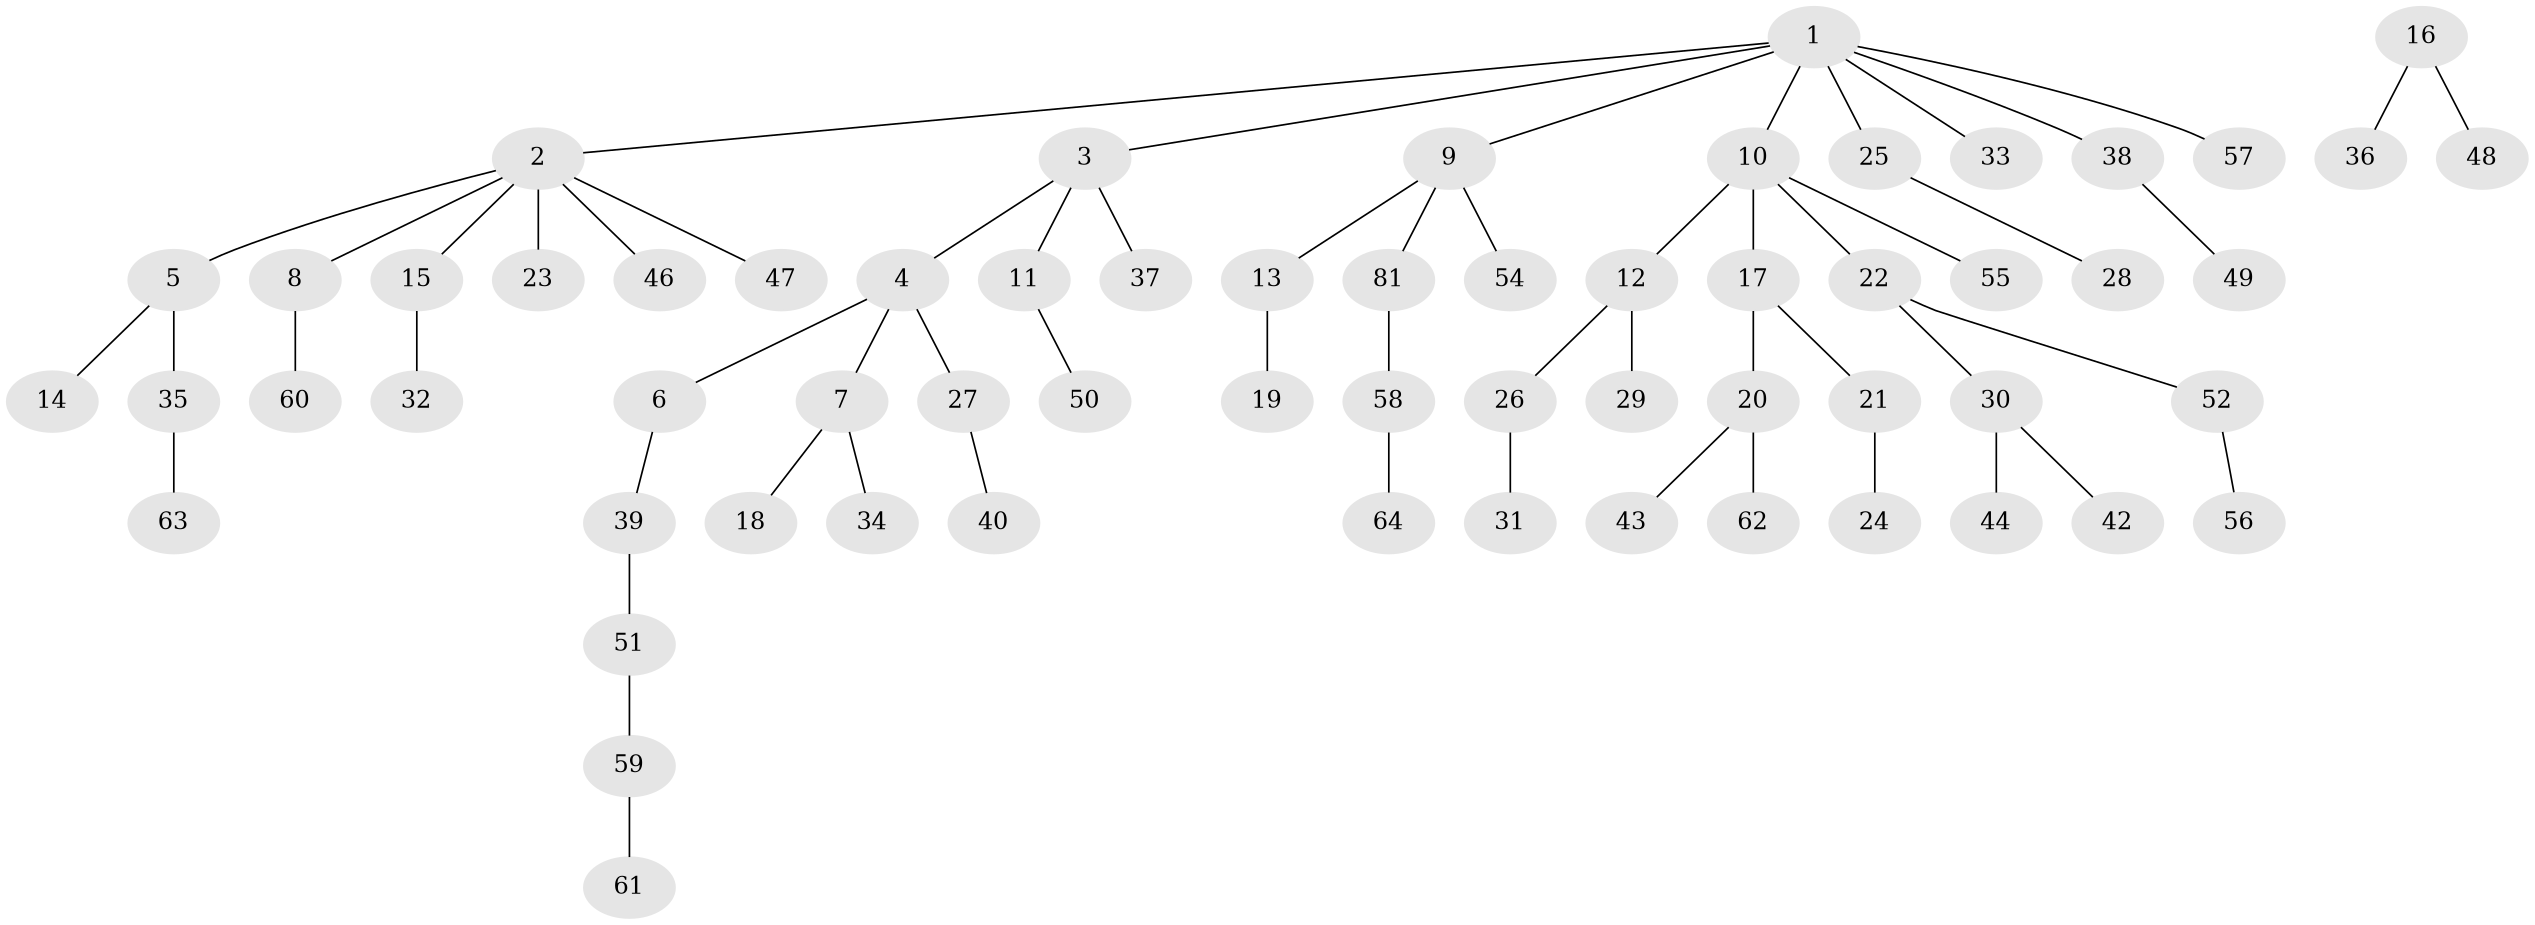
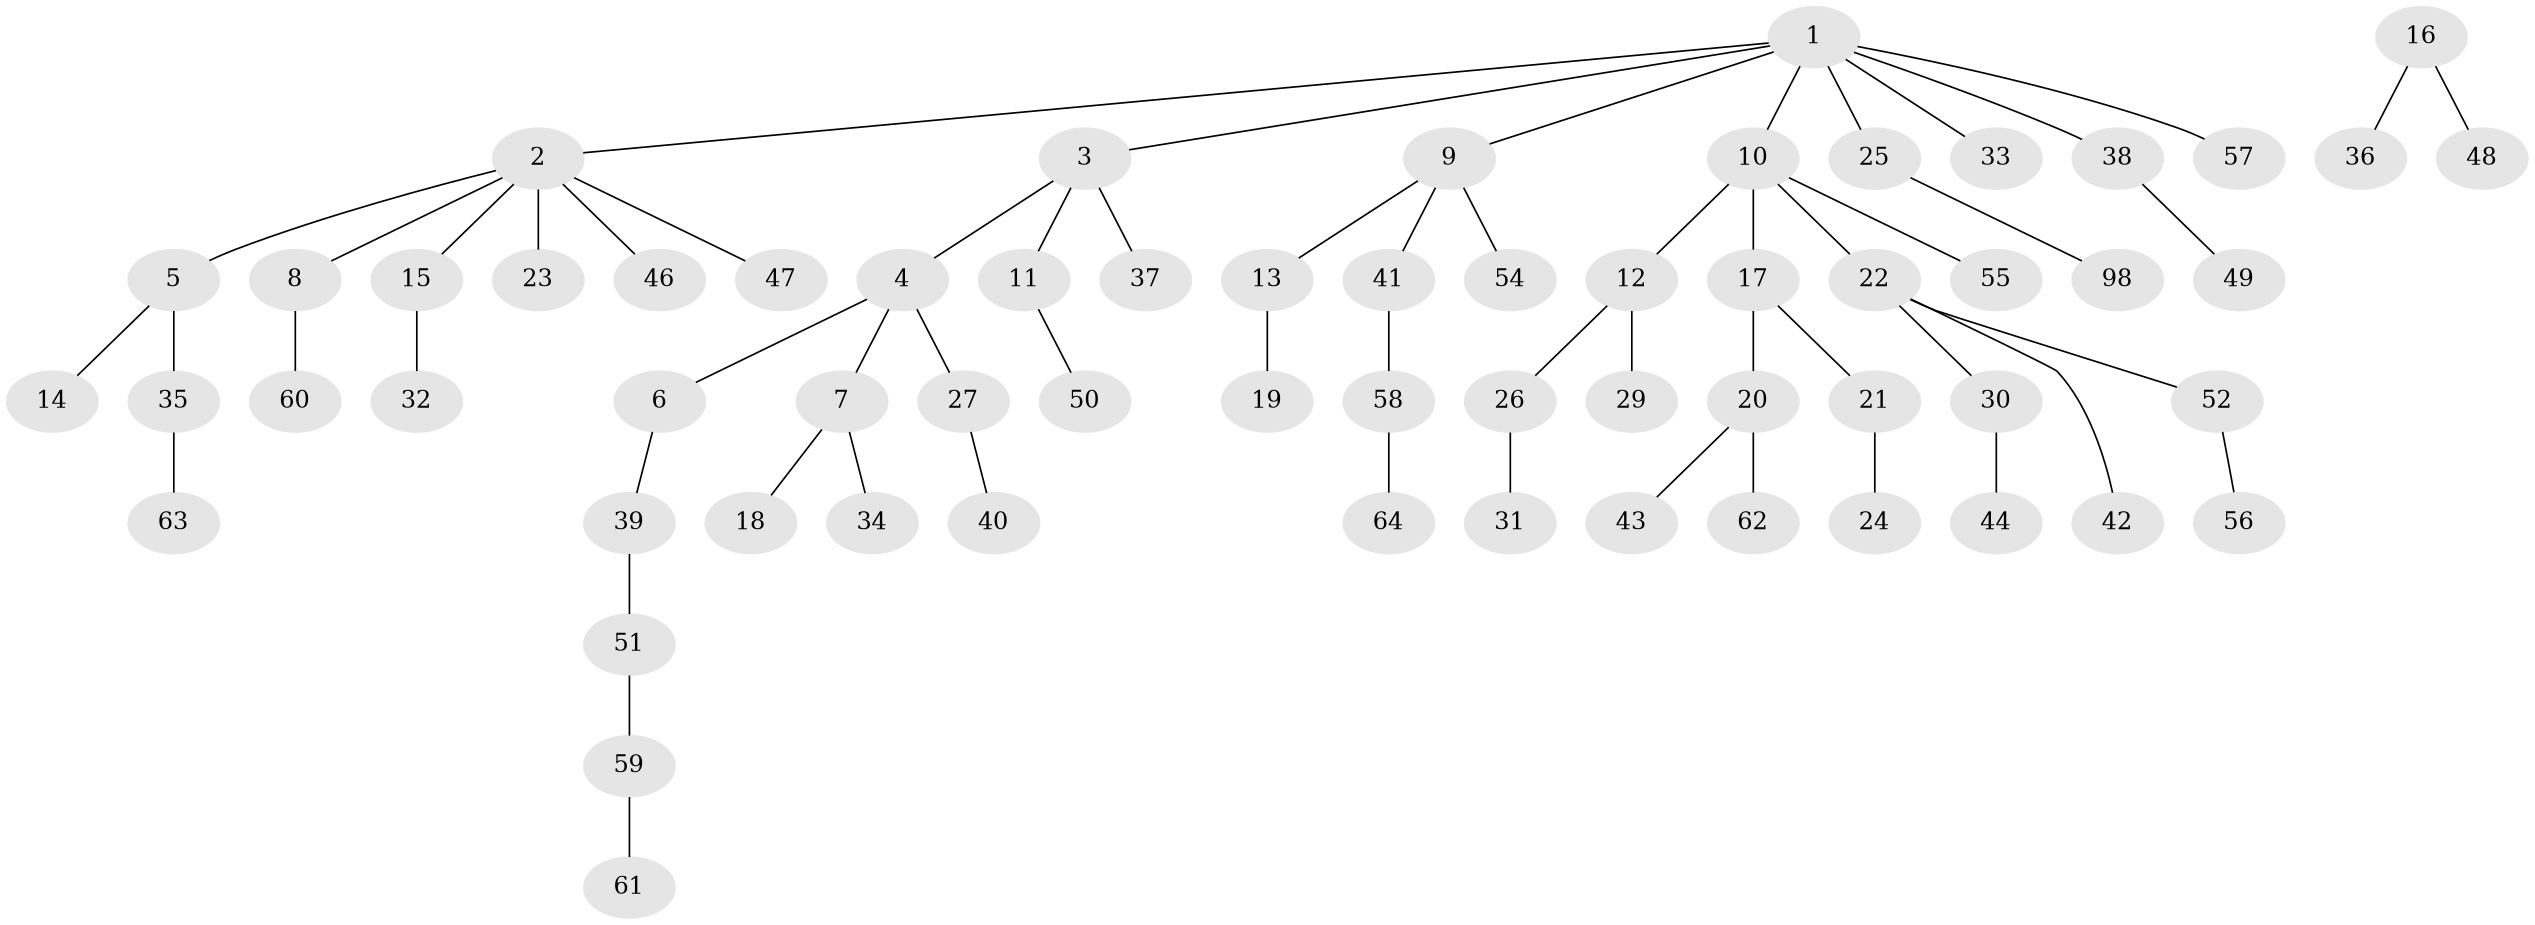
node "81": label "81" -> "41"
node "28": label "28" -> "98"
edge "30" -- "42": now "22" -- "42"
